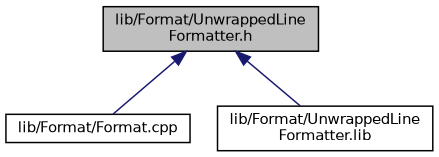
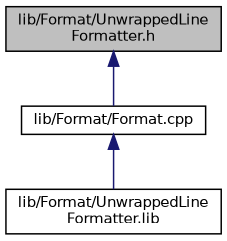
edge "lib/Format/UnwrappedLine Formatter.lib" -> "lib/Format/UnwrappedLine Formatter.h": now "lib/Format/UnwrappedLine Formatter.lib" -> "lib/Format/Format.cpp"
